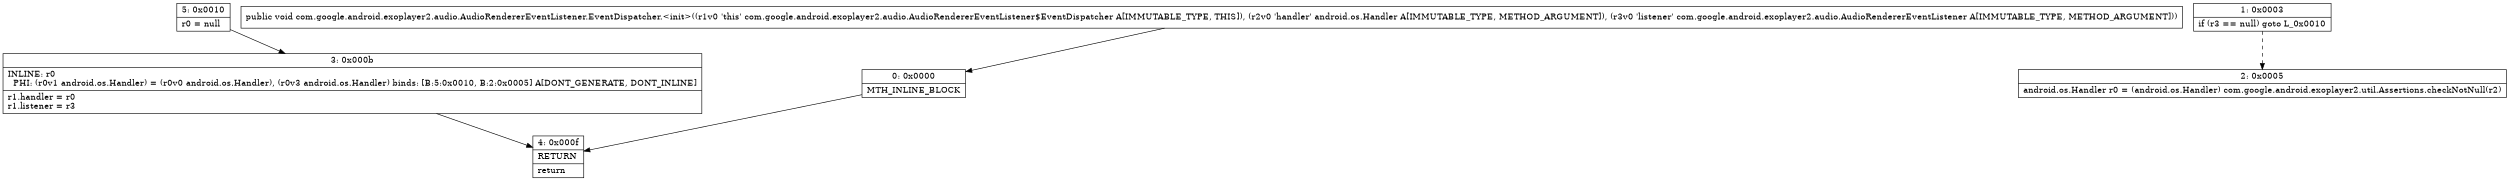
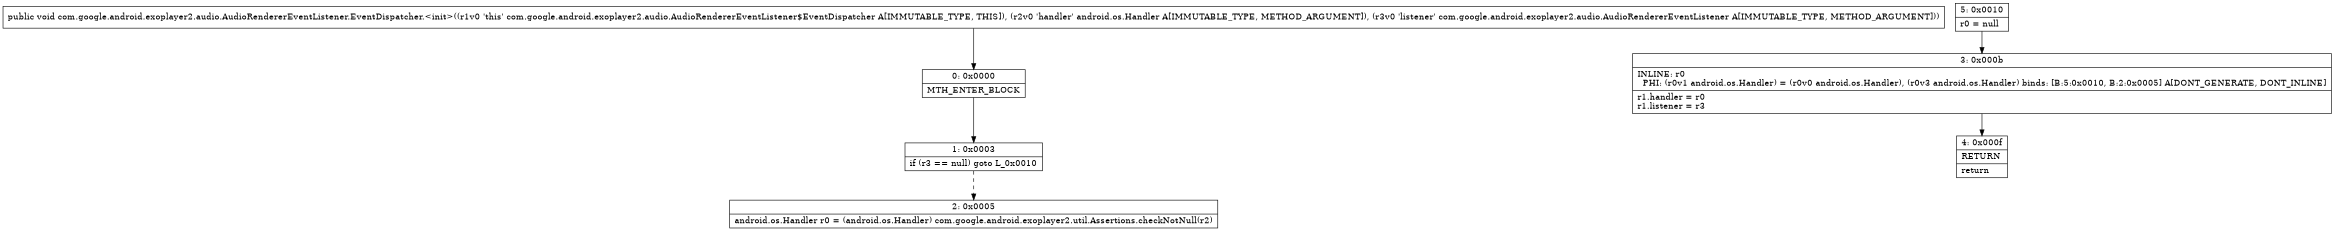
node "0: 0x0000": text "MTH_INLINE_BLOCK" -> "MTH_ENTER_BLOCK"
edge "0: 0x0000" -> "4: 0x000f": now "0: 0x0000" -> "1: 0x0003"
